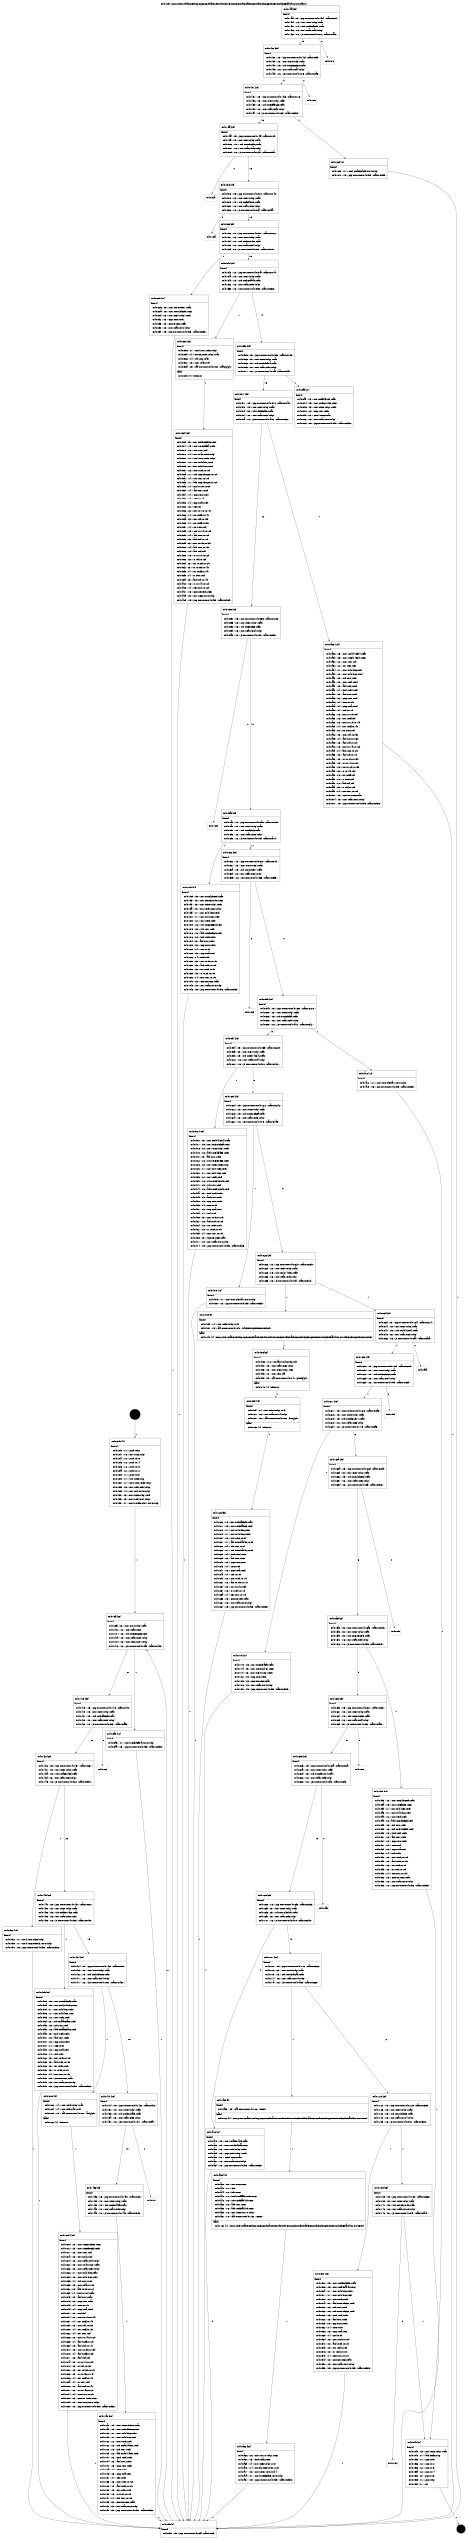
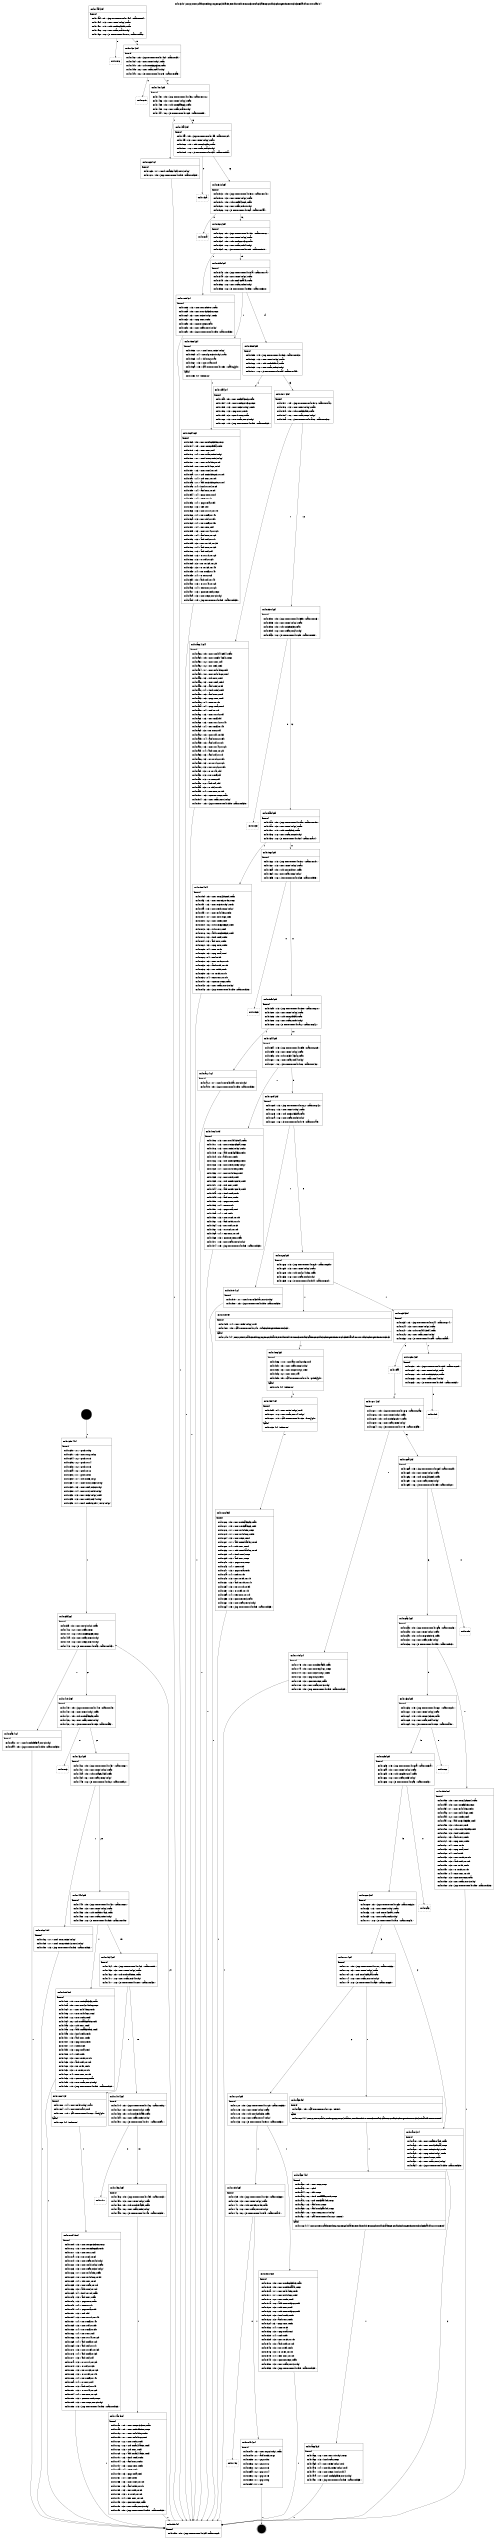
edge "0x401658 [25]" -> "0x401671 [25]": now "0x401eaa" -> "0x401671 [25]"
edge "0x401a12 [12]" -> "0x401e4b [21]": now "0x401a12 [12]" -> "0x401f05 [5]"
